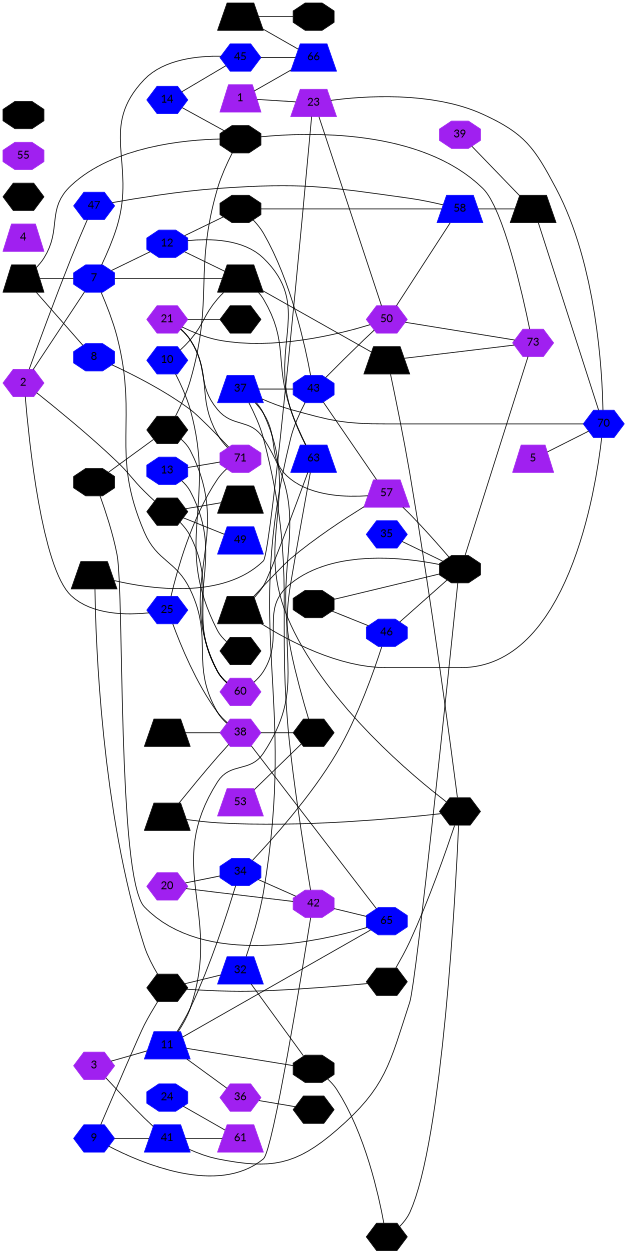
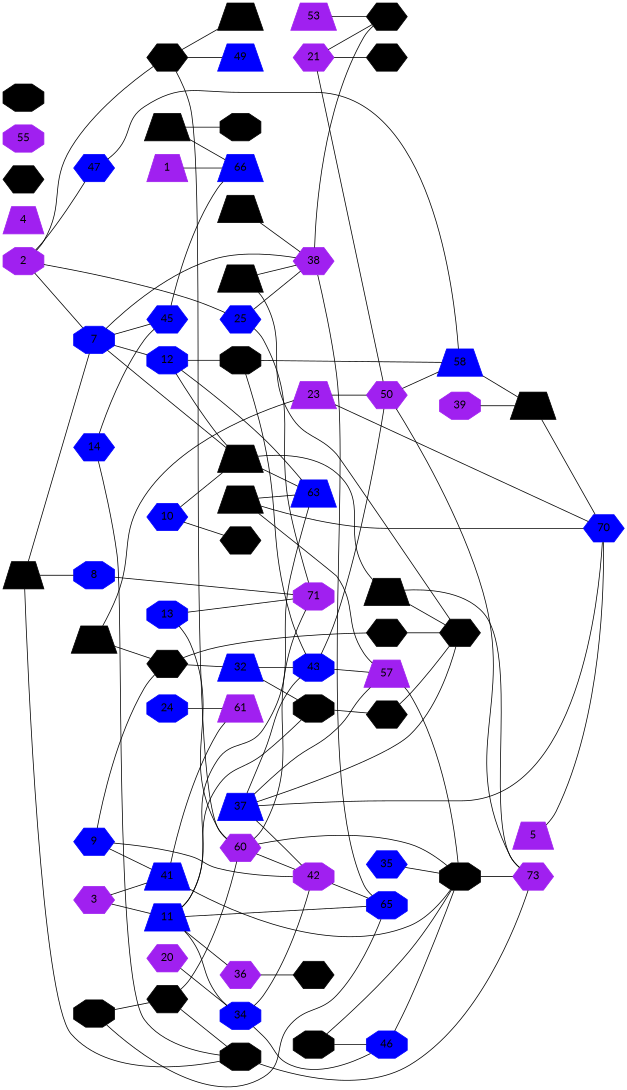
edge "1" -- "23": removed
node "2": shape hexagon -> octagon
edge "21" -- "71": now "60" -- "71"
edge "20" -- "42": now "60" -- "42"
